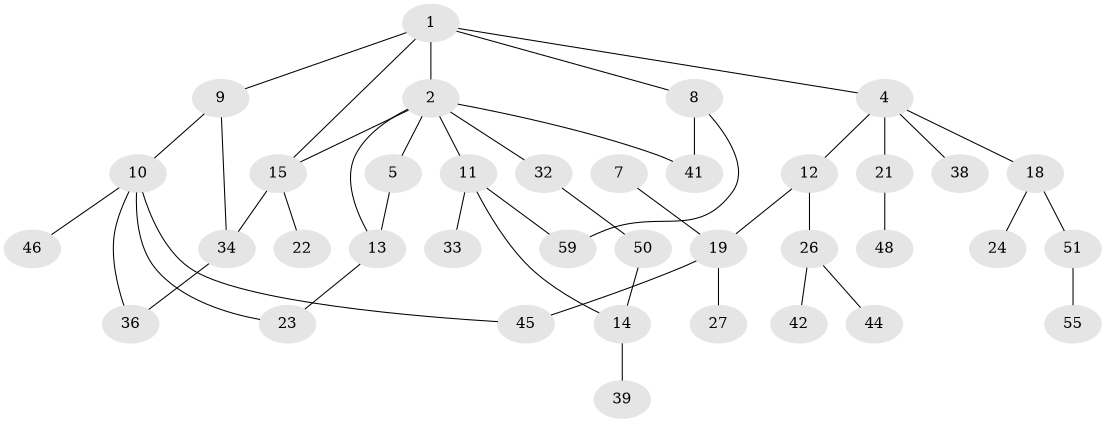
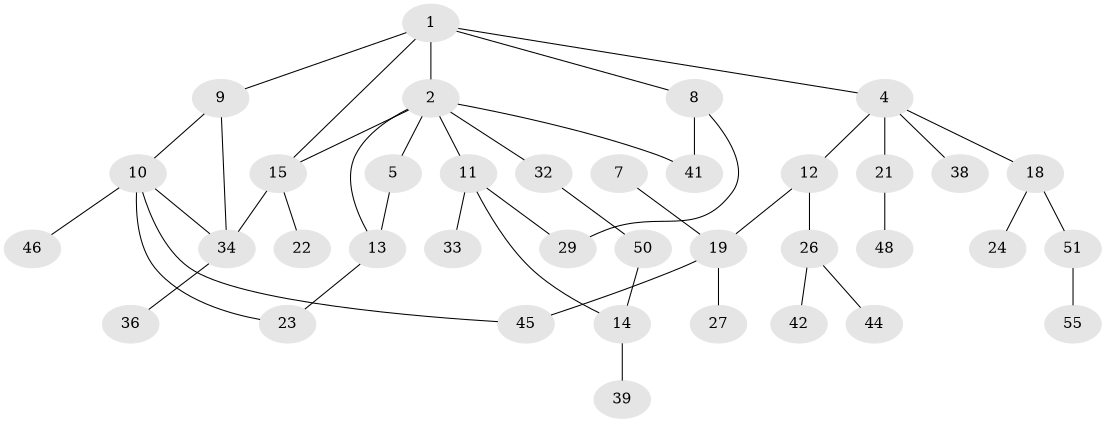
edge "10" -- "36": now "10" -- "34"
node "59": label "59" -> "29"
